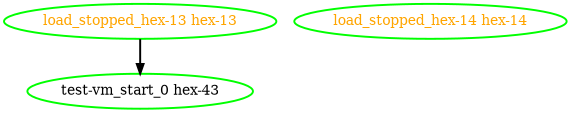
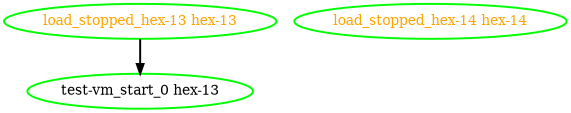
node "test-vm_start_0 hex-43": label "test-vm_start_0 hex-43" -> "test-vm_start_0 hex-13"
